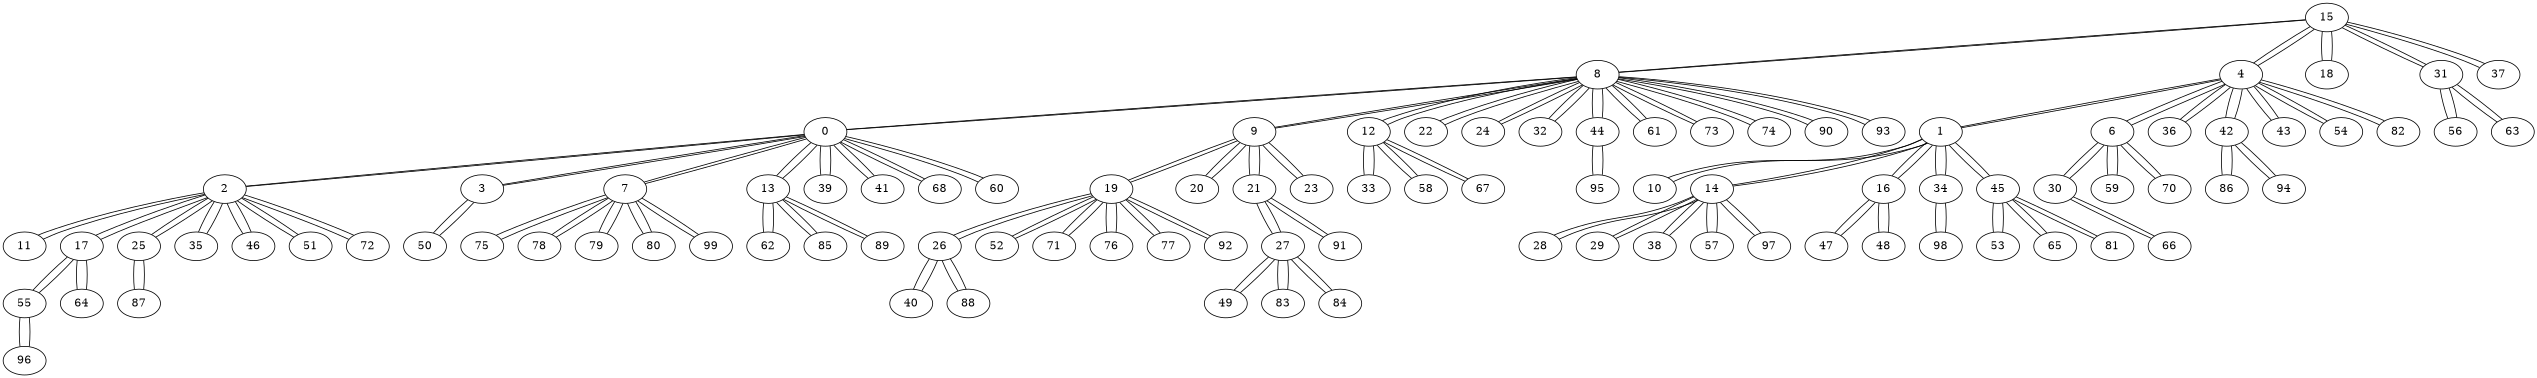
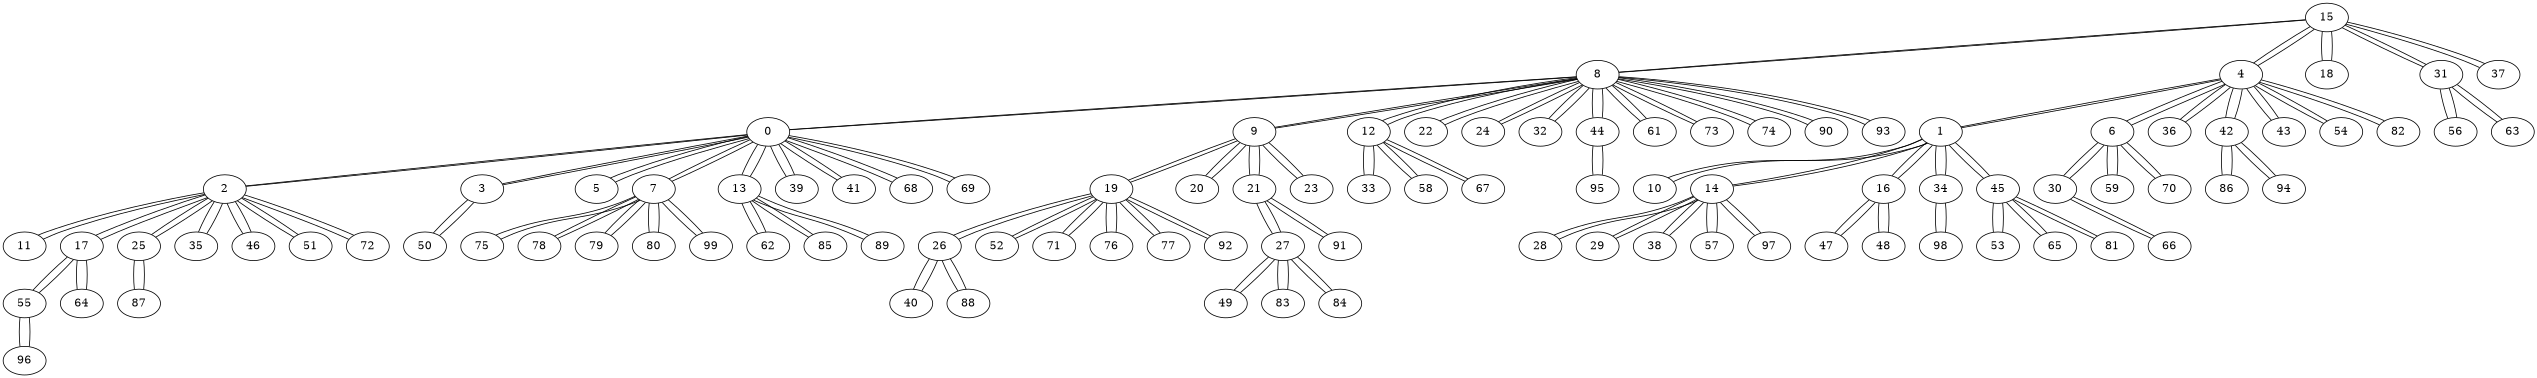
node "5": added
node "60": label "60" -> "69"
